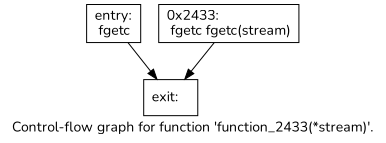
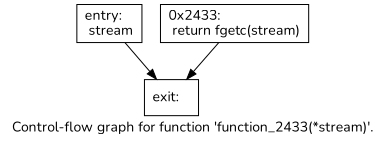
node "entry:": text "fgetc" -> "stream"
node "0x2433:": text "fgetc fgetc(stream)" -> "return fgetc(stream)"
